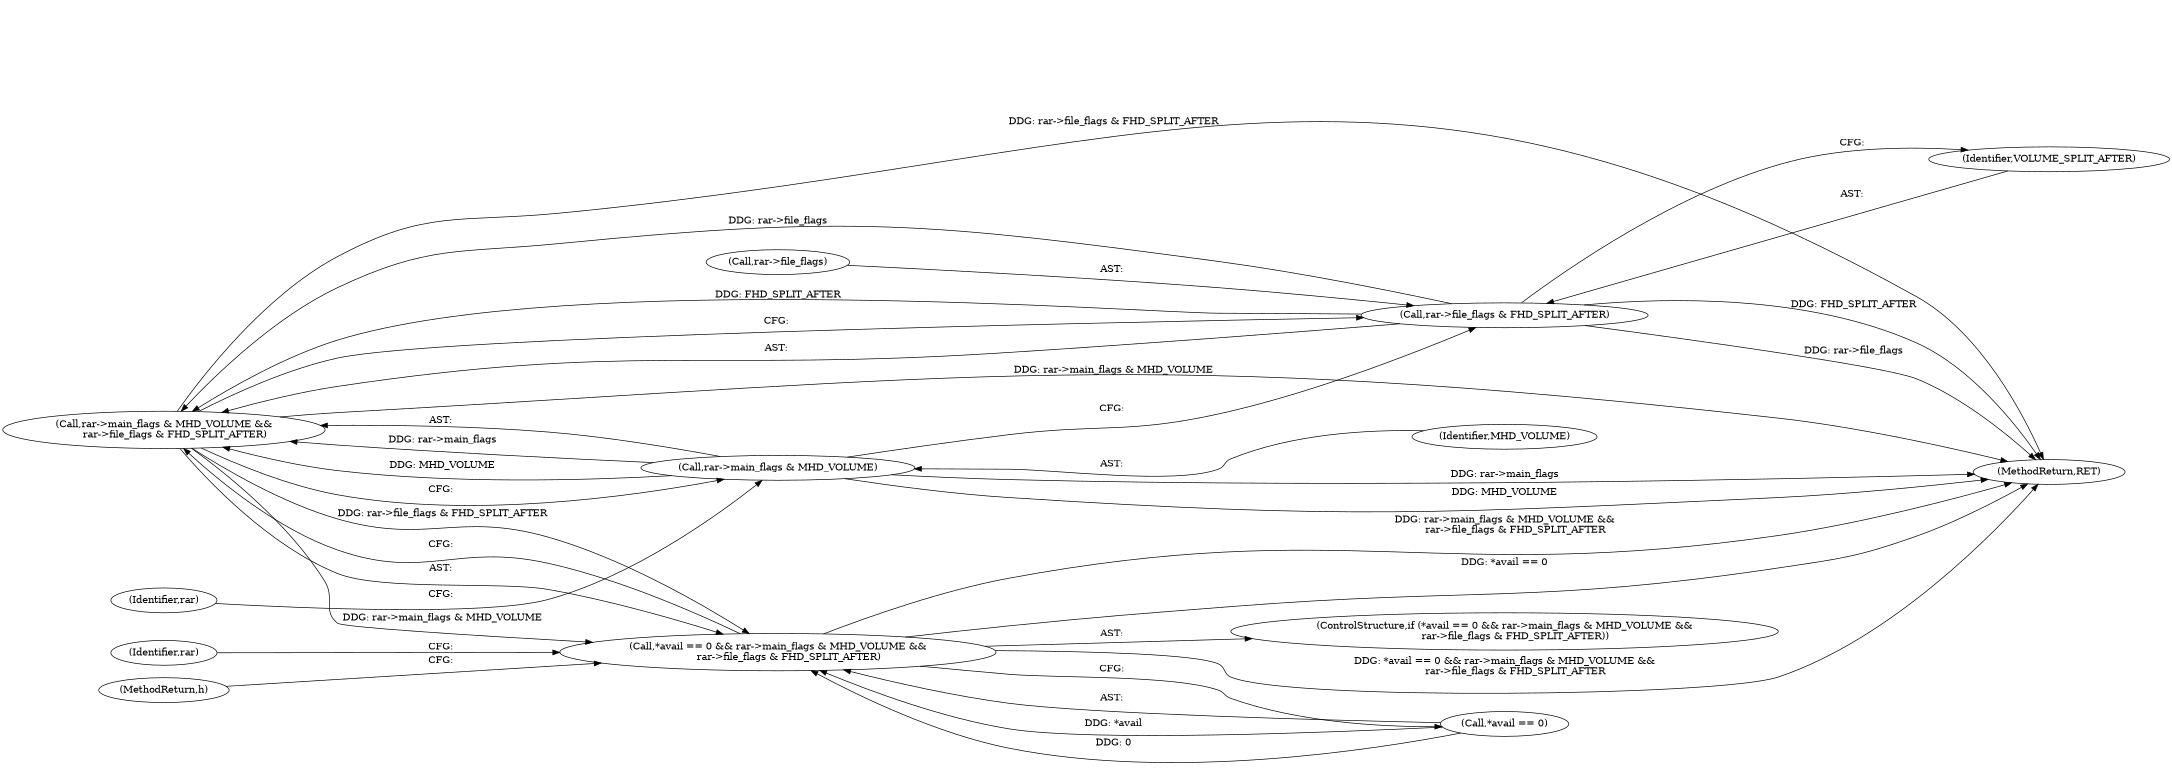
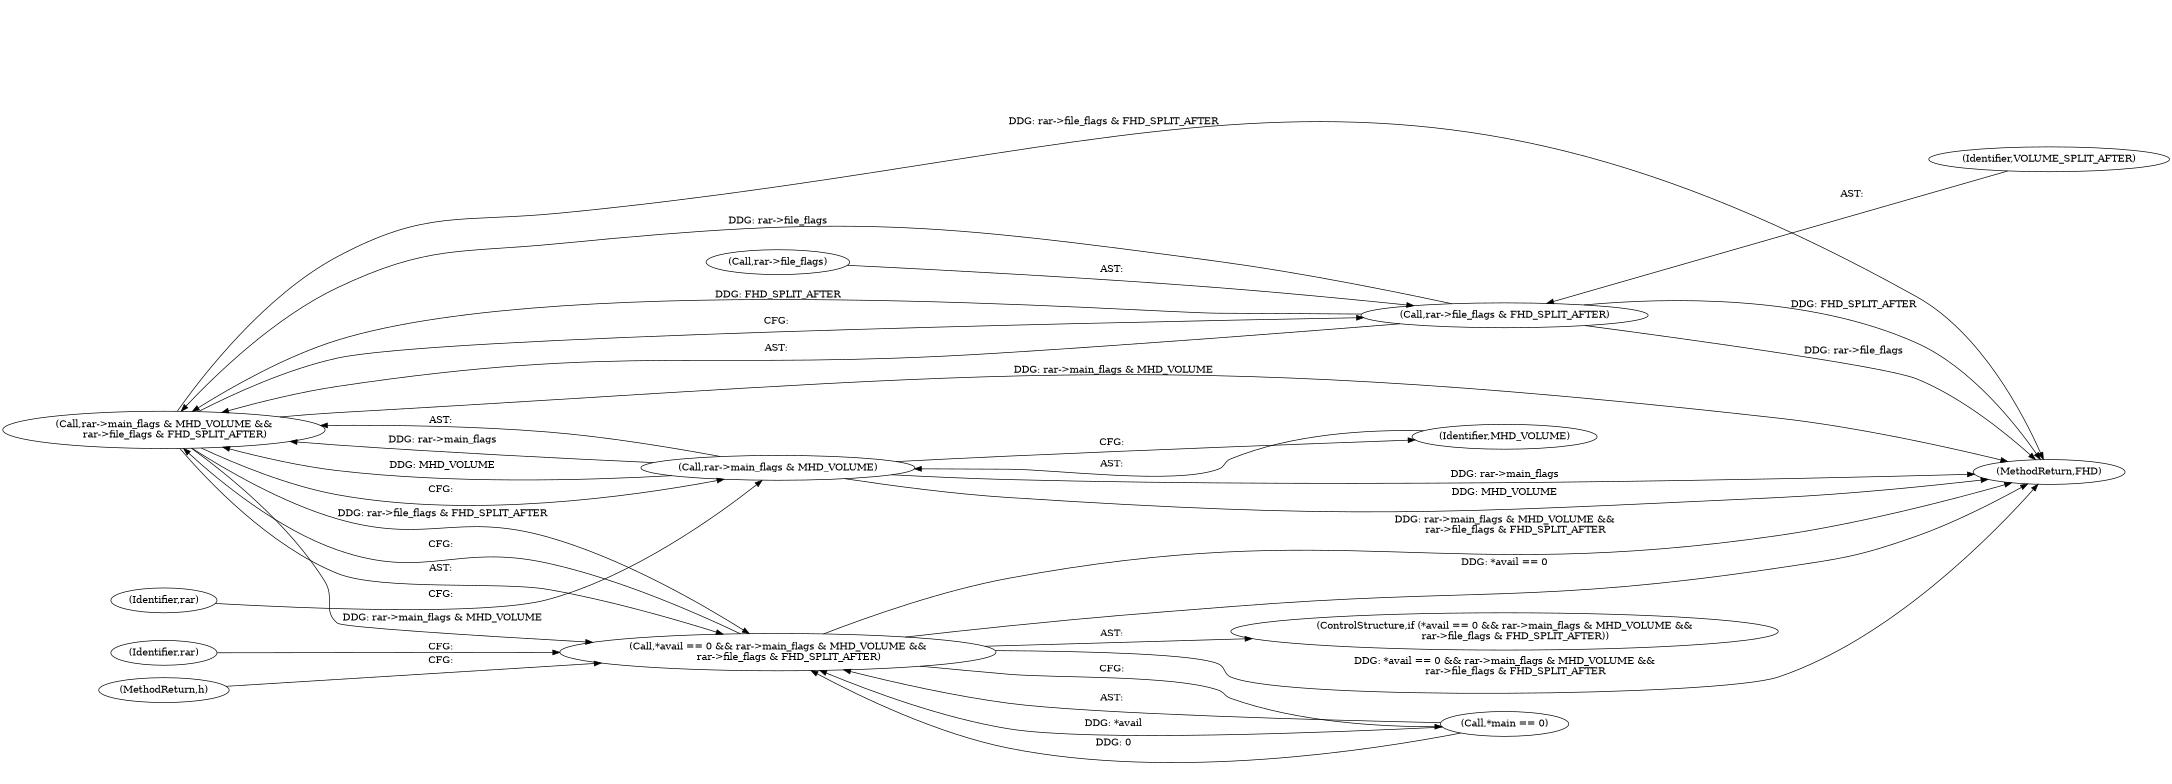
edge "(Call,rar->file_flags & FHD_SPLIT_AFTER)" -> "(Identifier,VOLUME_SPLIT_AFTER)": removed, label "CFG:"
edge "(Call,rar->main_flags & MHD_VOLUME)" -> "(Call,rar->file_flags & FHD_SPLIT_AFTER)": now "(Call,rar->main_flags & MHD_VOLUME)" -> "(Identifier,MHD_VOLUME)"
node "(MethodReturn,RET)": label "(MethodReturn,RET)" -> "(MethodReturn,FHD)"
node "(Call,*avail == 0)": label "(Call,*avail == 0)" -> "(Call,*main == 0)"
